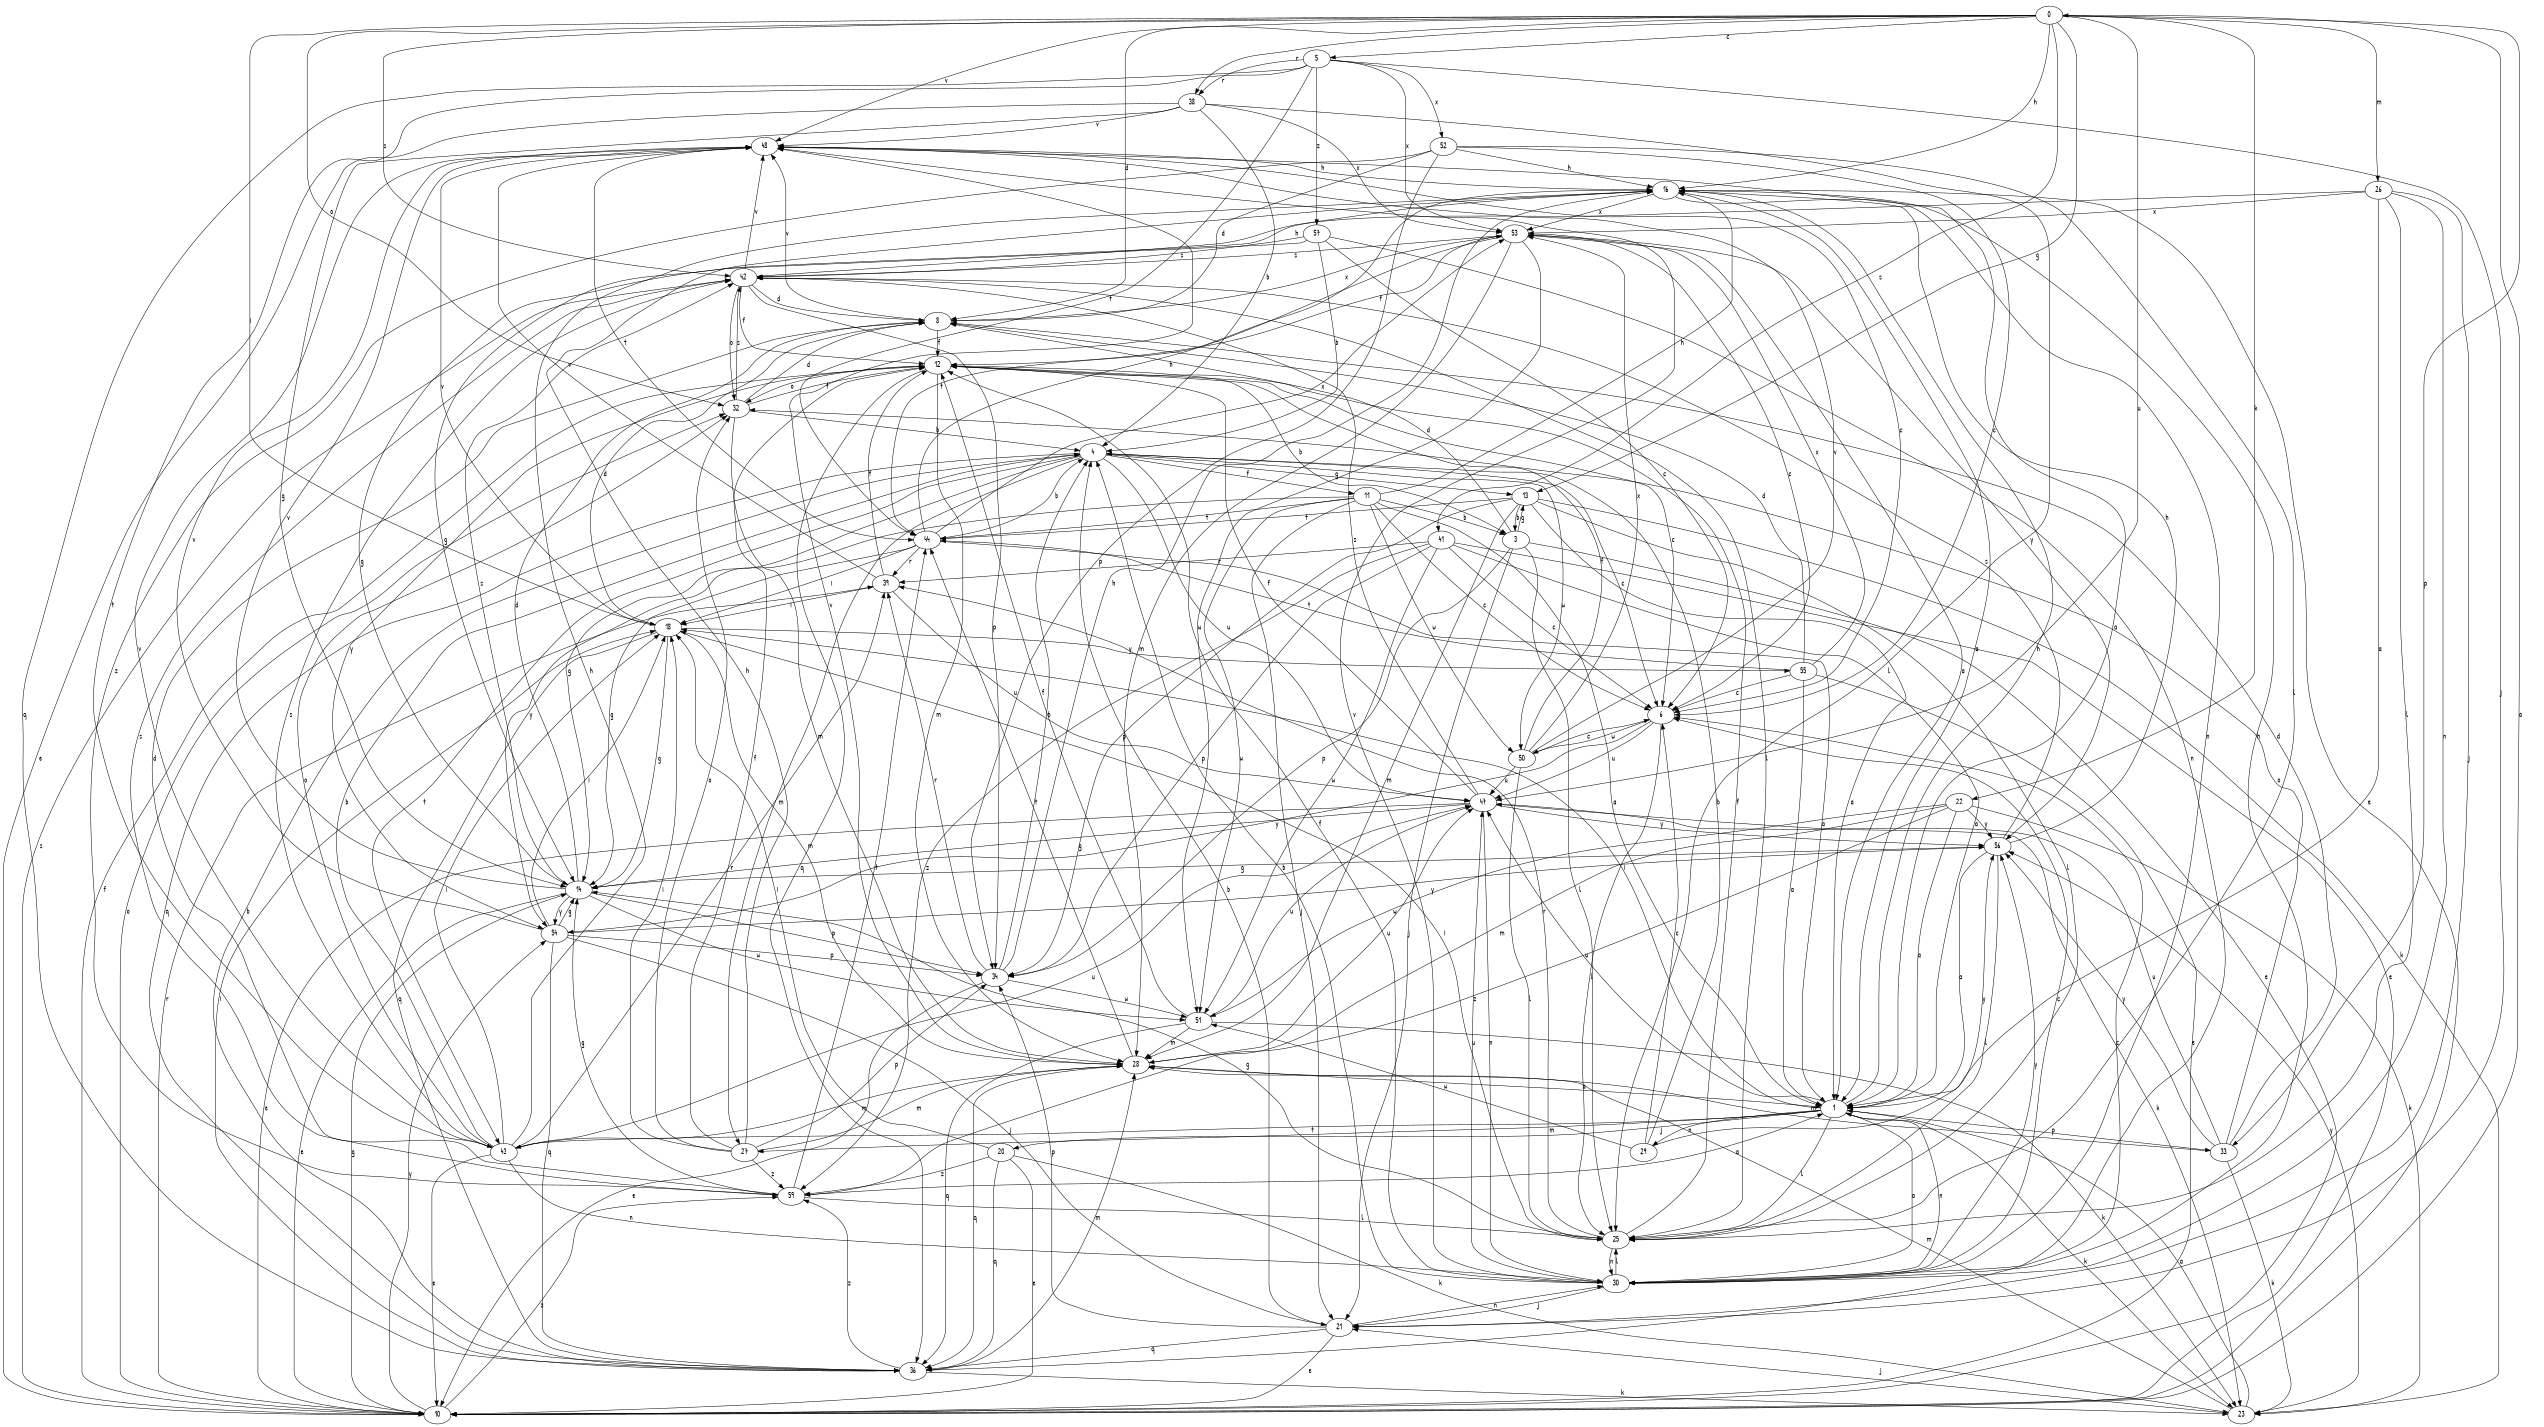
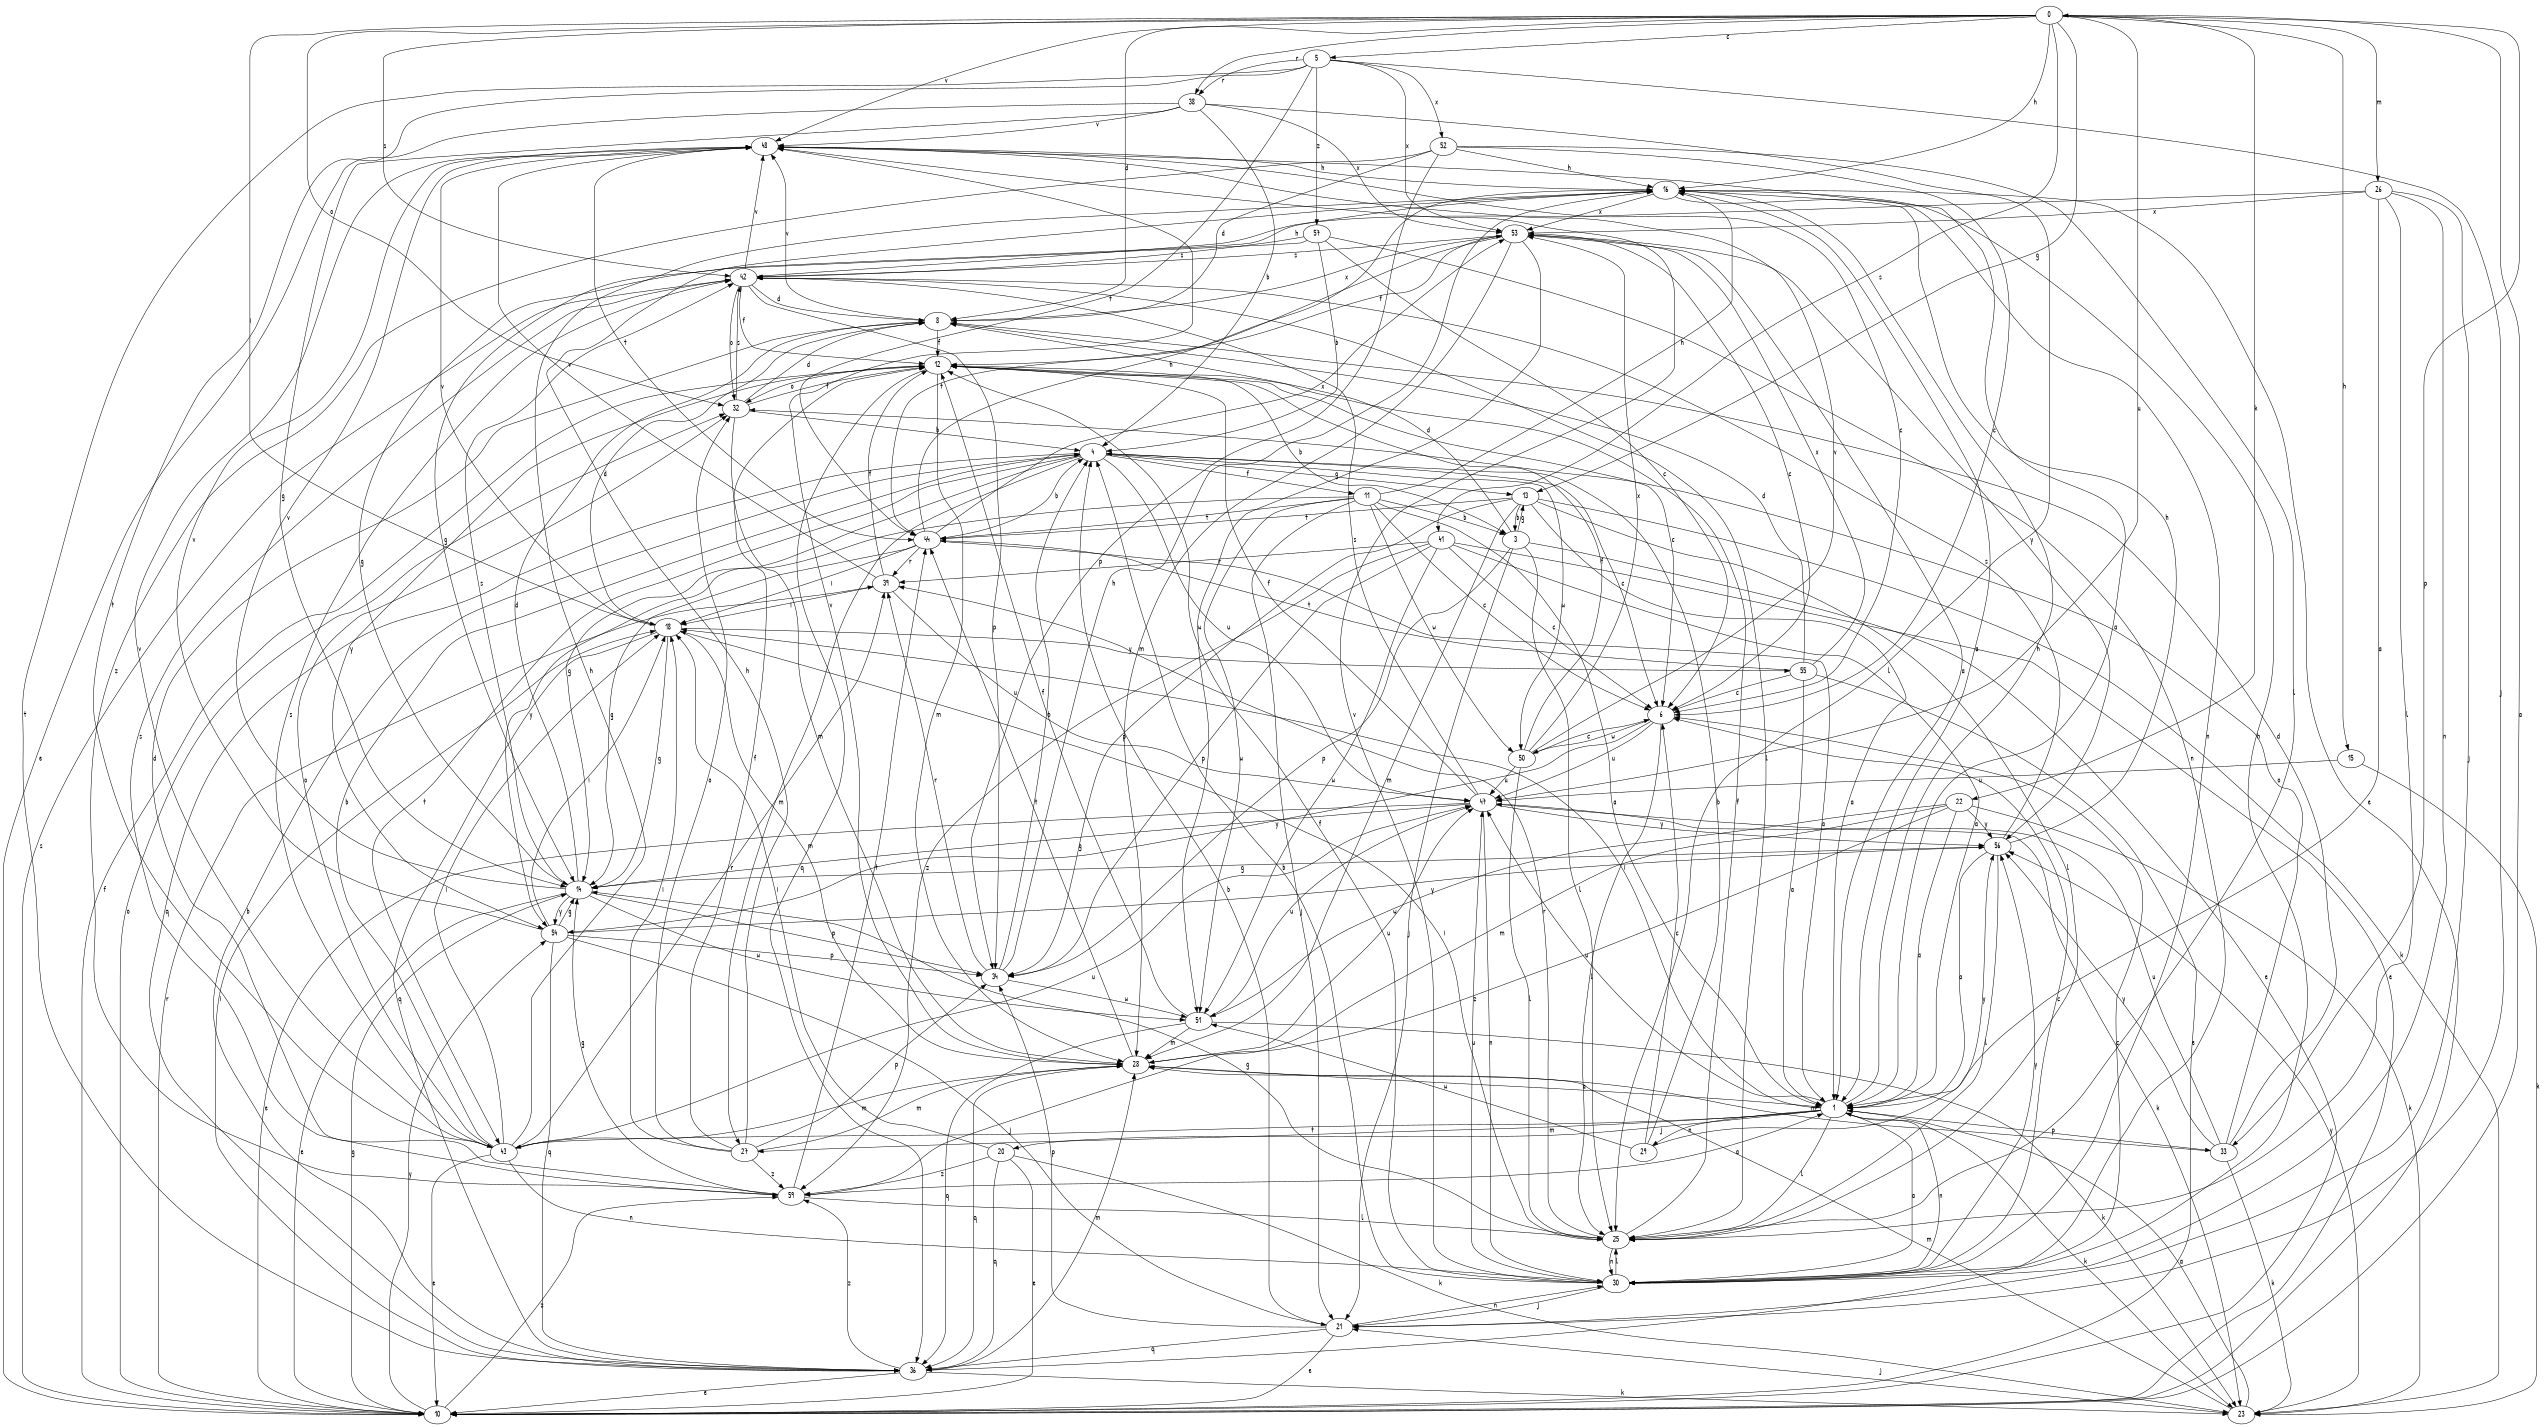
edge "5" -> "36": label "q" -> "t"
node "15": added
edge "34" -> "10": now "36" -> "10"
